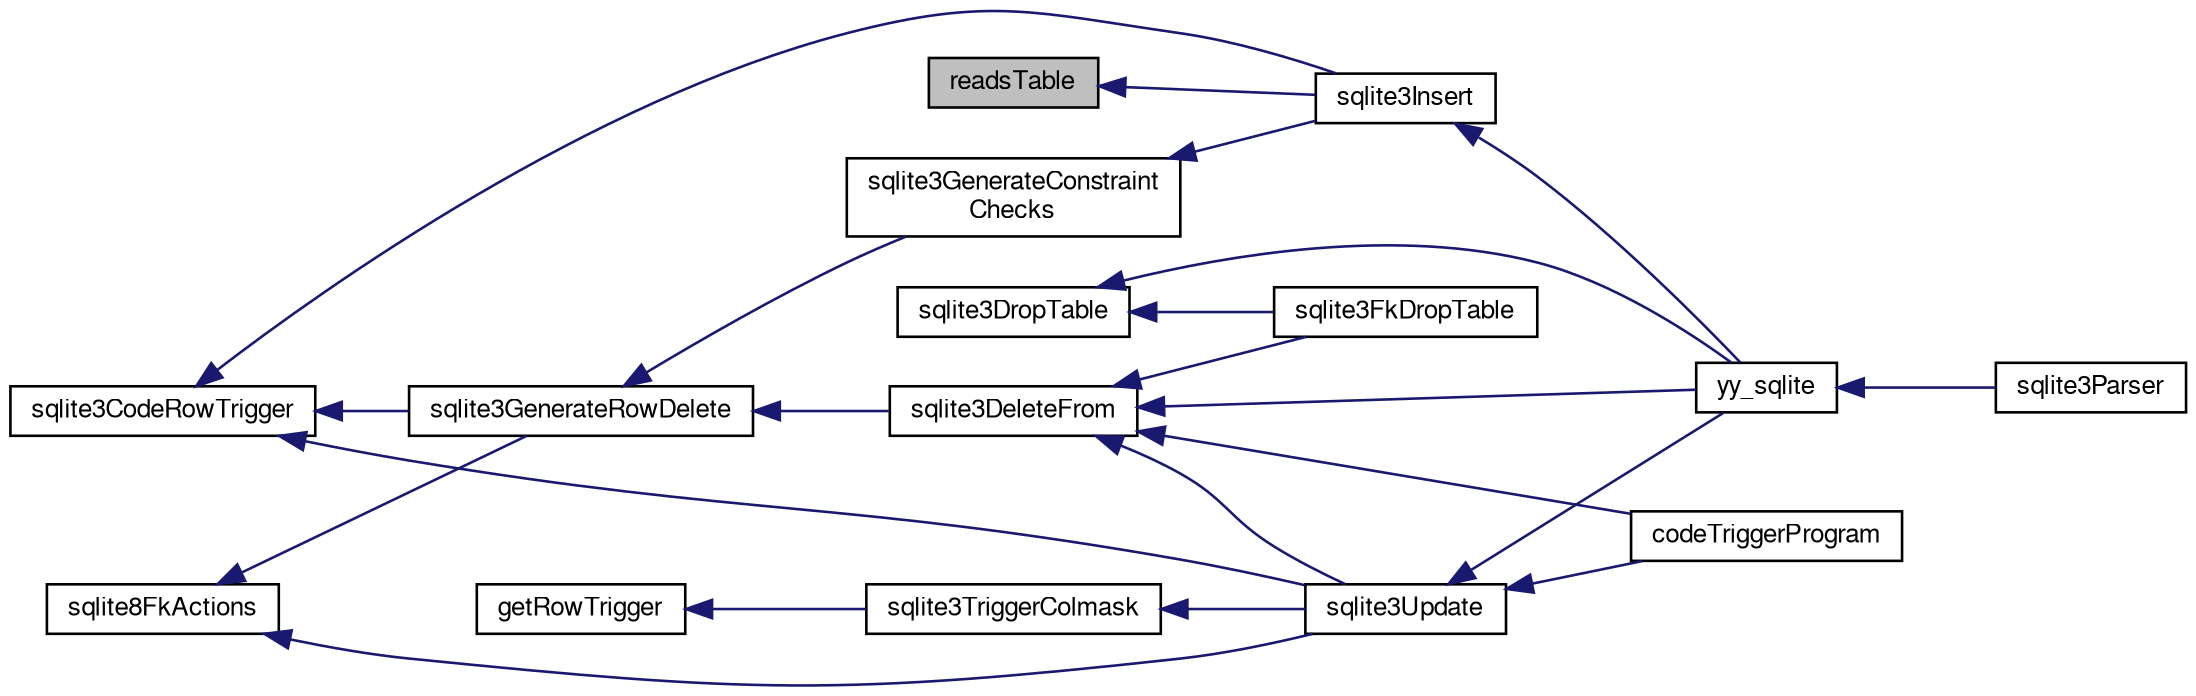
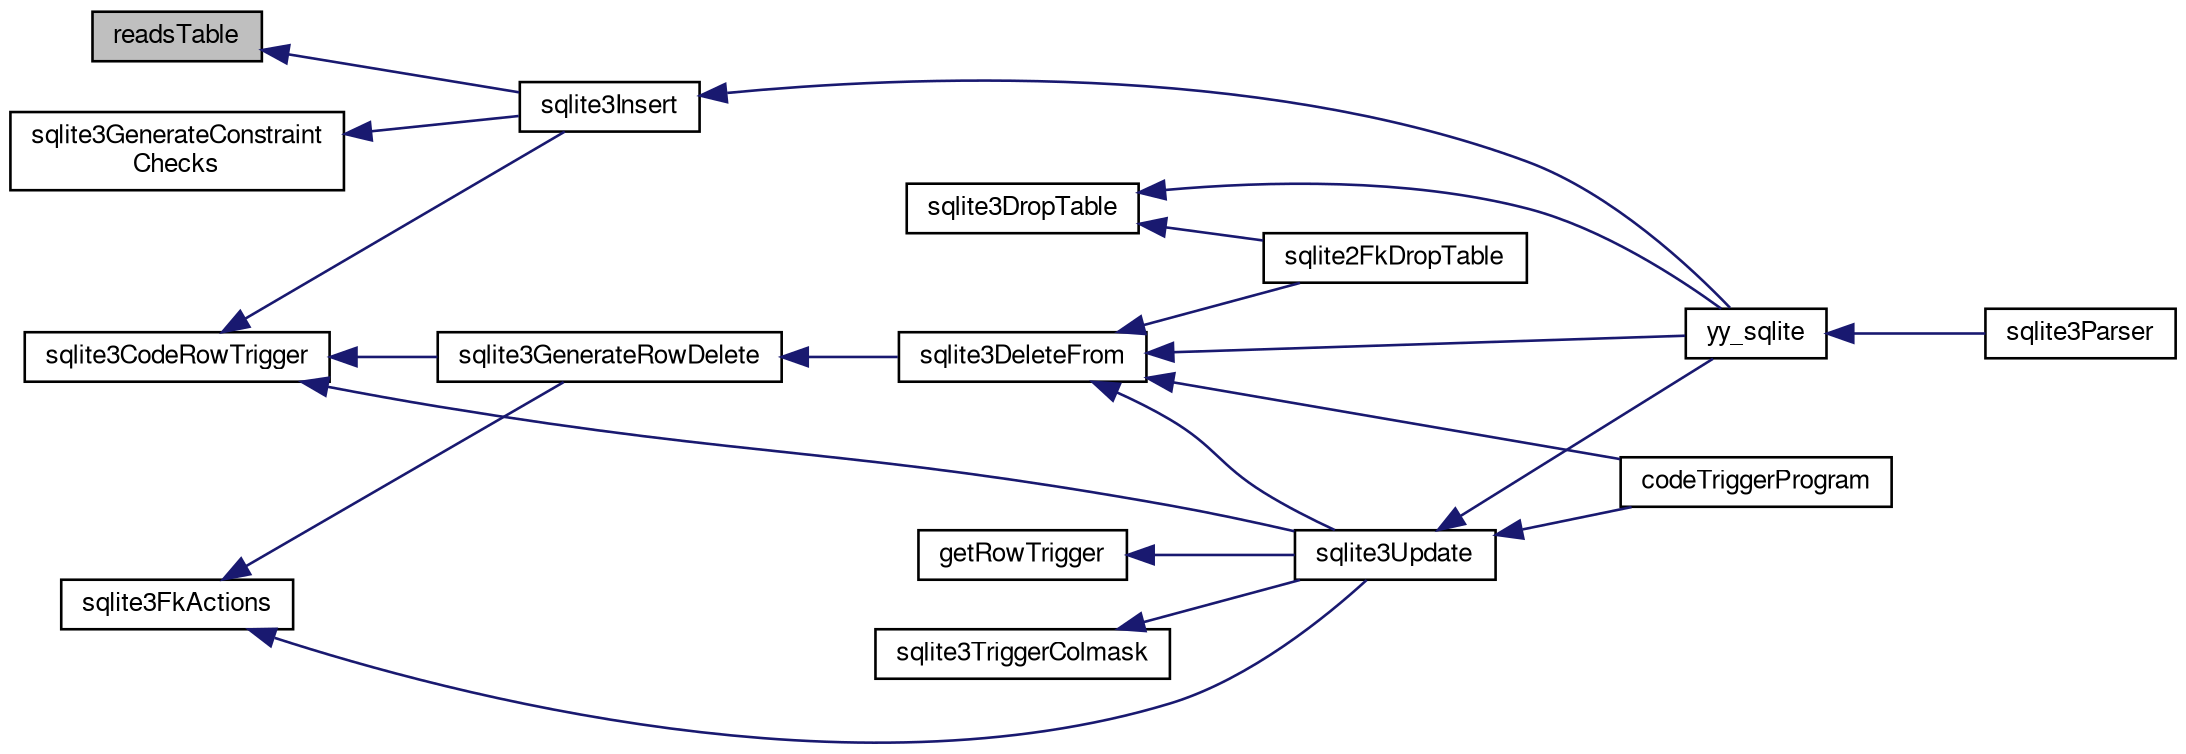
edge "sqlite3GenerateConstraint Checks" -> "sqlite3GenerateRowDelete": removed
node "sqlite3FkDropTable": label "sqlite3FkDropTable" -> "sqlite2FkDropTable"
node "sqlite8FkActions": label "sqlite8FkActions" -> "sqlite3FkActions"
edge "sqlite3TriggerColmask" -> "getRowTrigger": now "sqlite3Update" -> "getRowTrigger"
